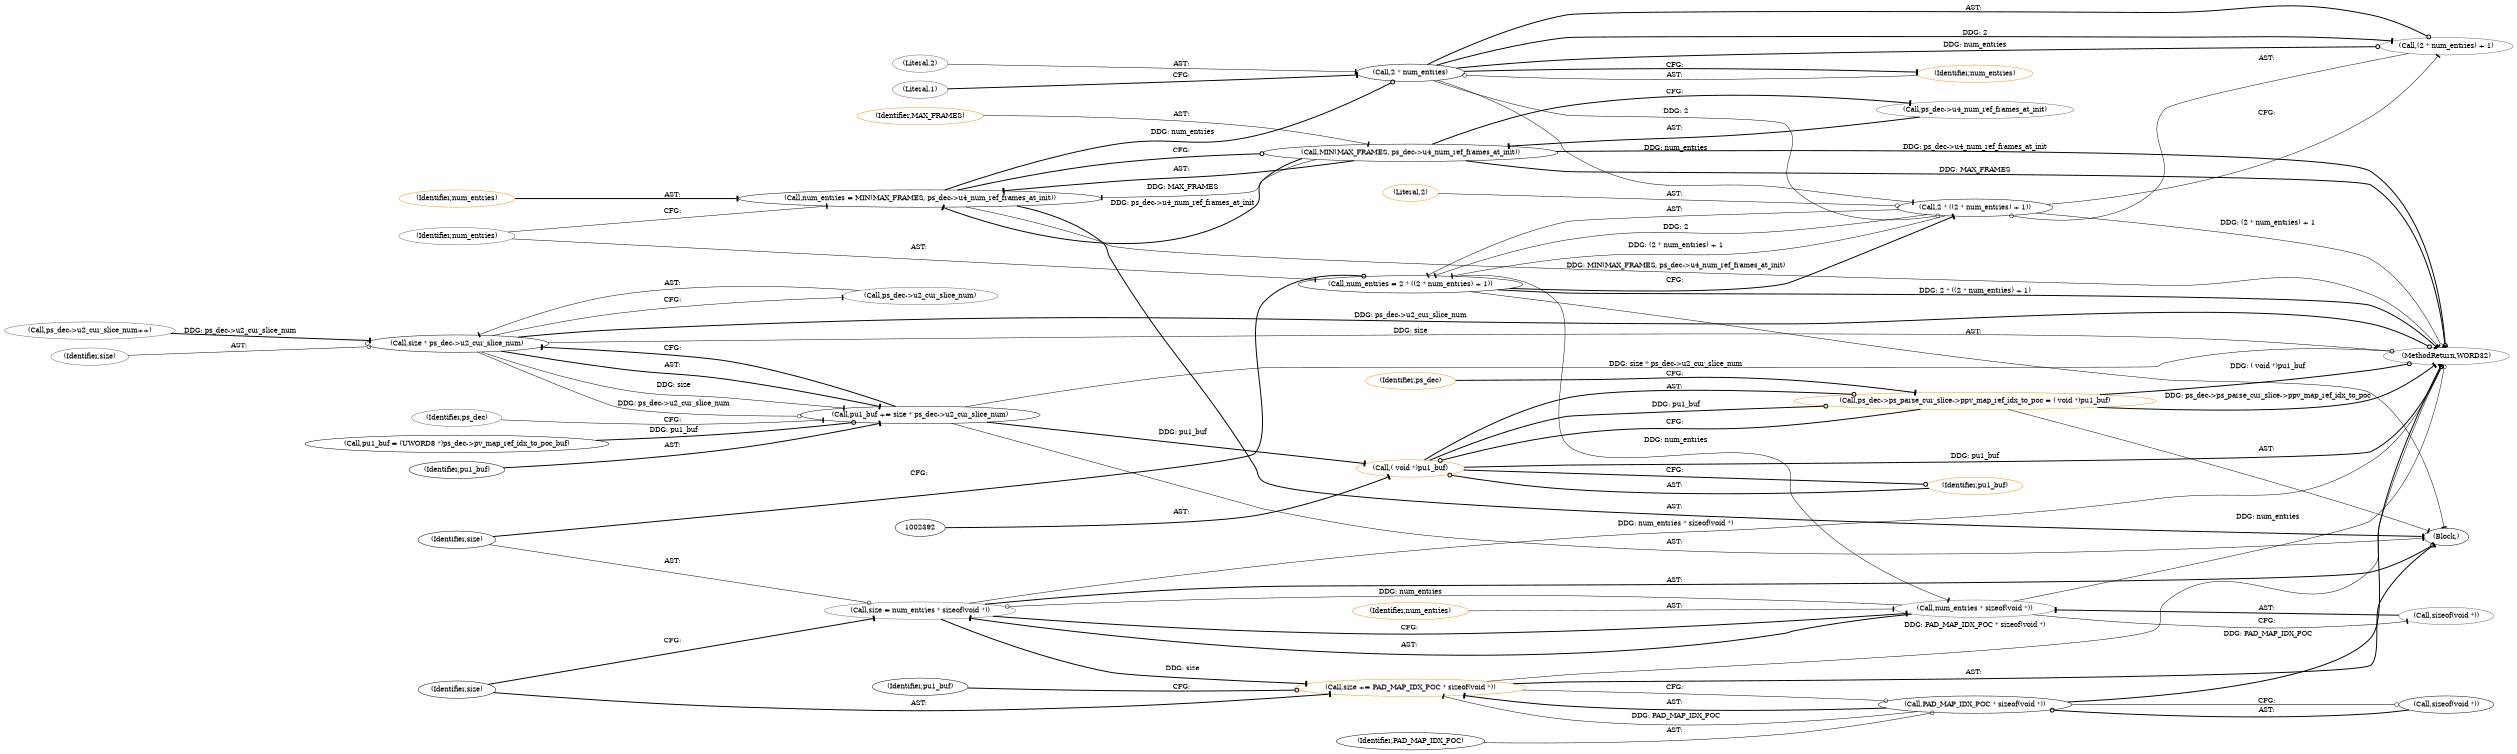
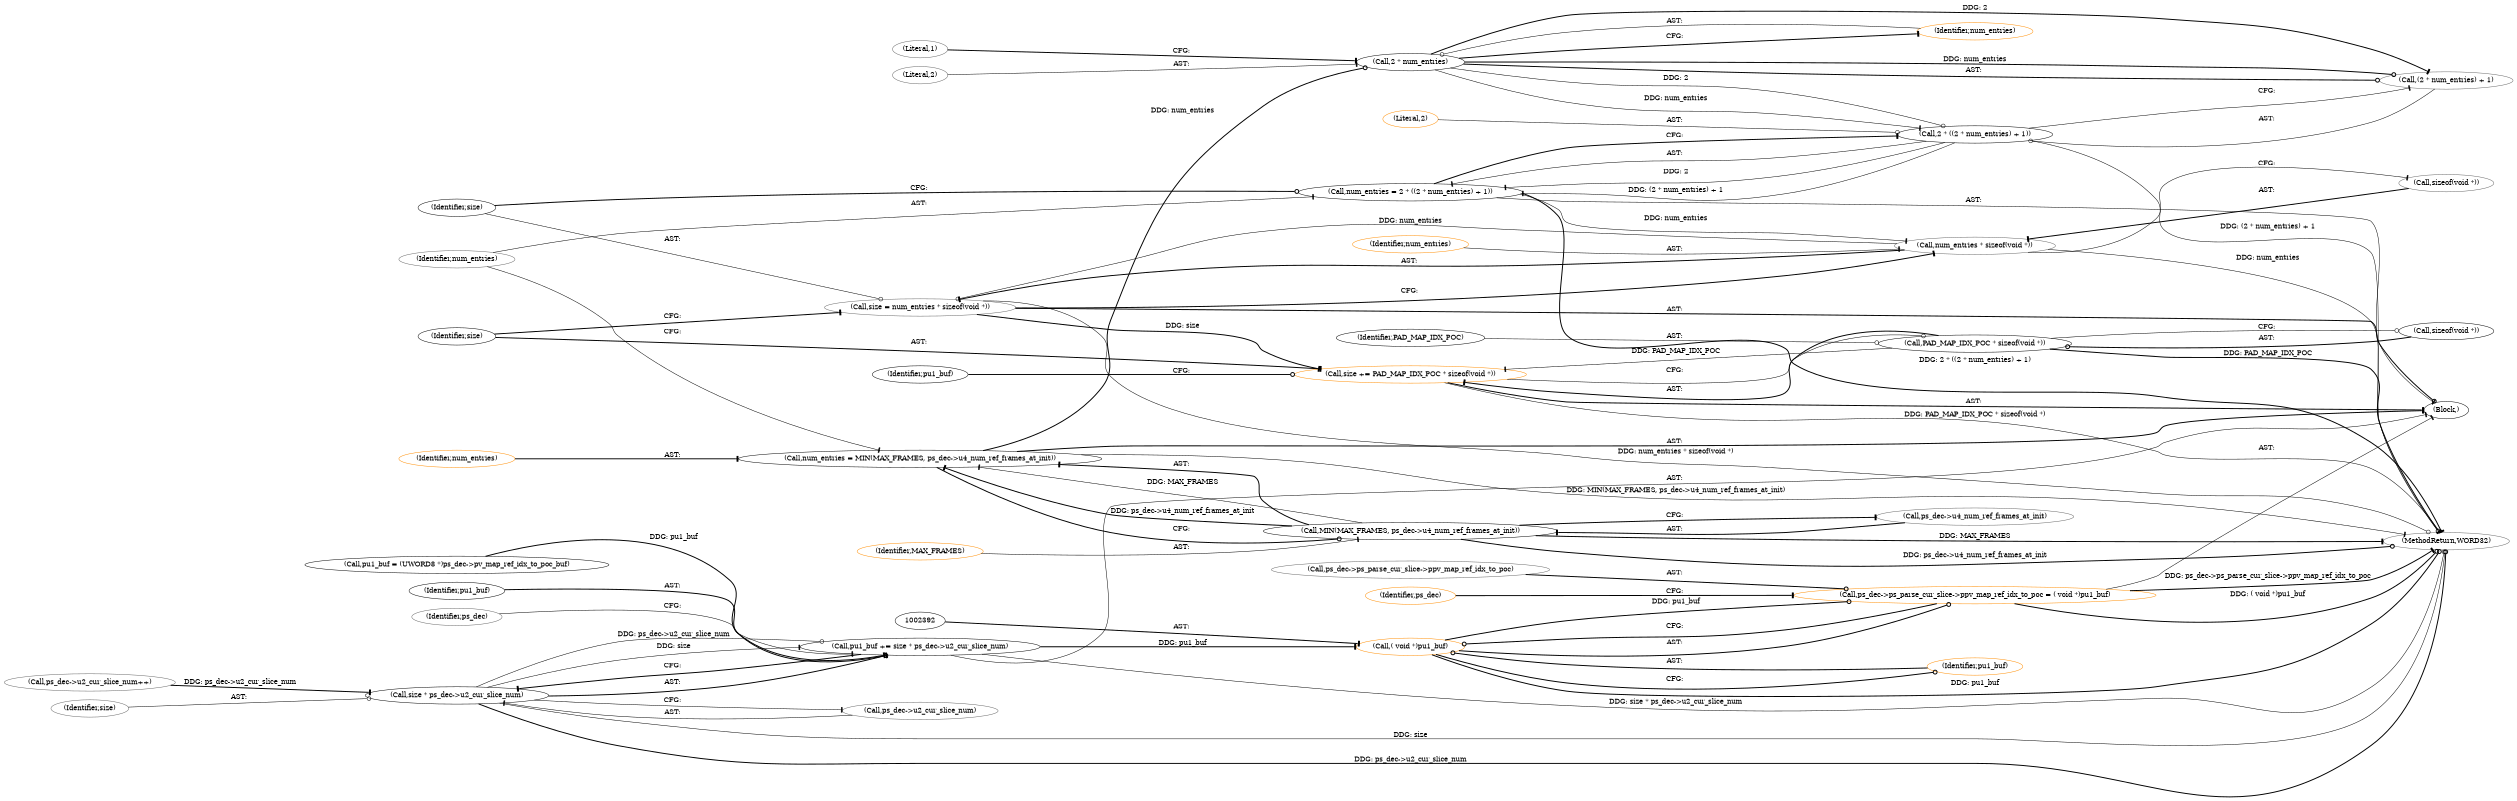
node "(Call,ps_dec->ps_parse_cur_slice->ppv_map_ref_idx_to_poc)": added
